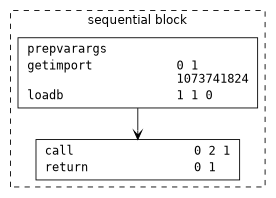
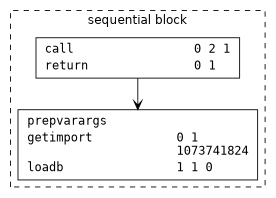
edge "prepvarargs" -> "call": reversed
